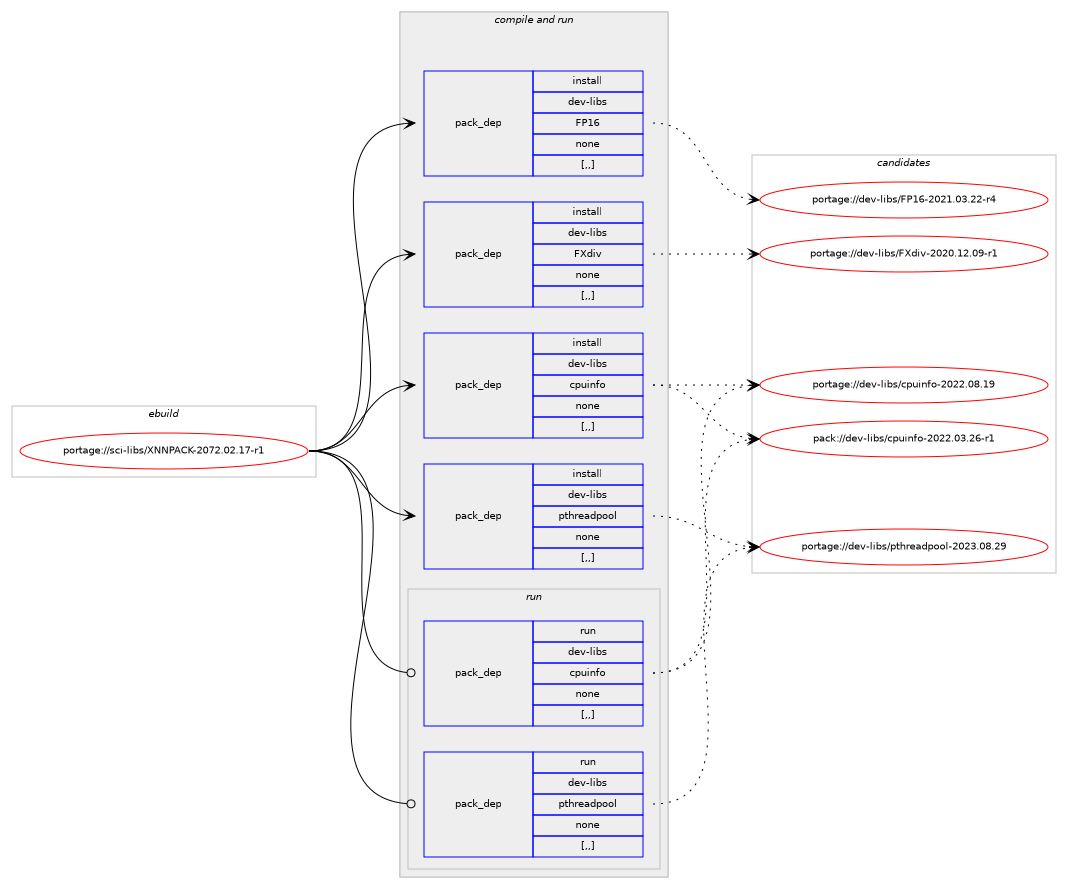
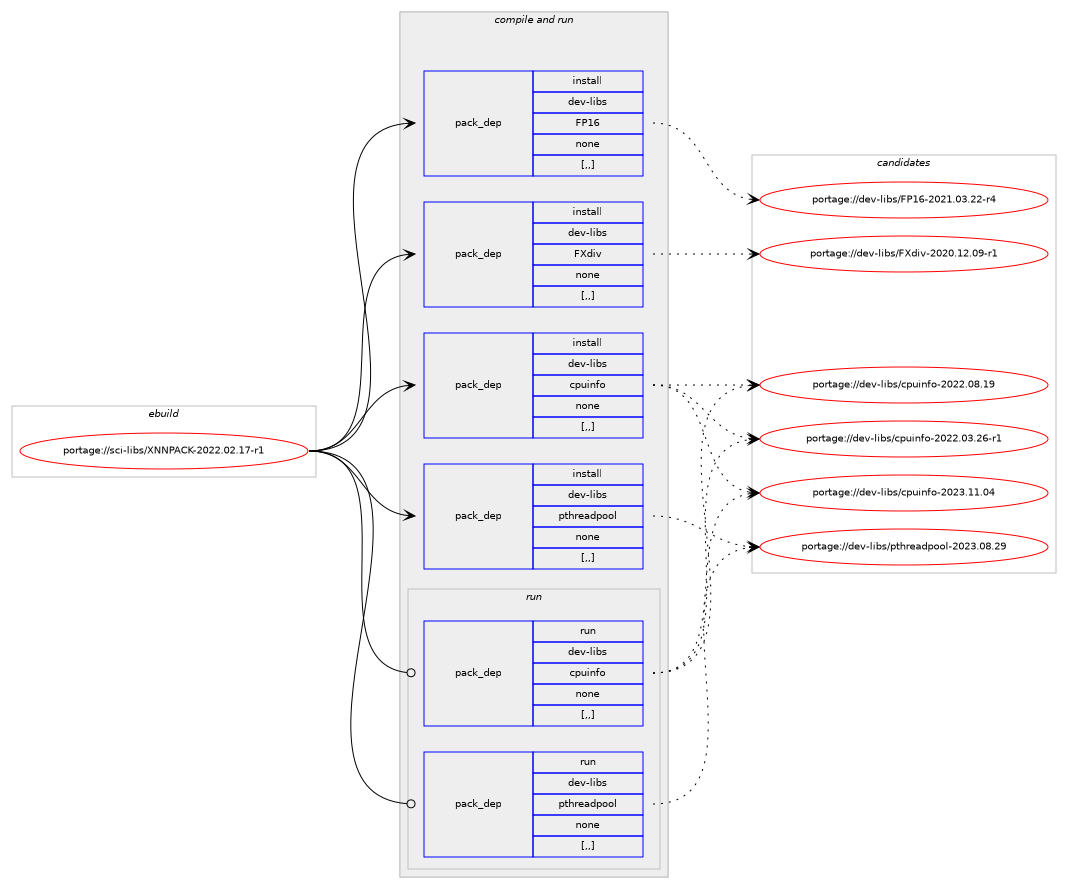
node "pack://dev-libs/cpuinfo-2022.03.26-r1": label "pack://dev-libs/cpuinfo-2022.03.26-r1" -> "portage://dev-libs/cpuinfo-2022.03.26-r1"
node "portage://sci-libs/XNNPACK-2072.02.17-r1": label "portage://sci-libs/XNNPACK-2072.02.17-r1" -> "portage://sci-libs/XNNPACK-2022.02.17-r1"
node "portage://dev-libs/cpuinfo-2023.11.04": added
